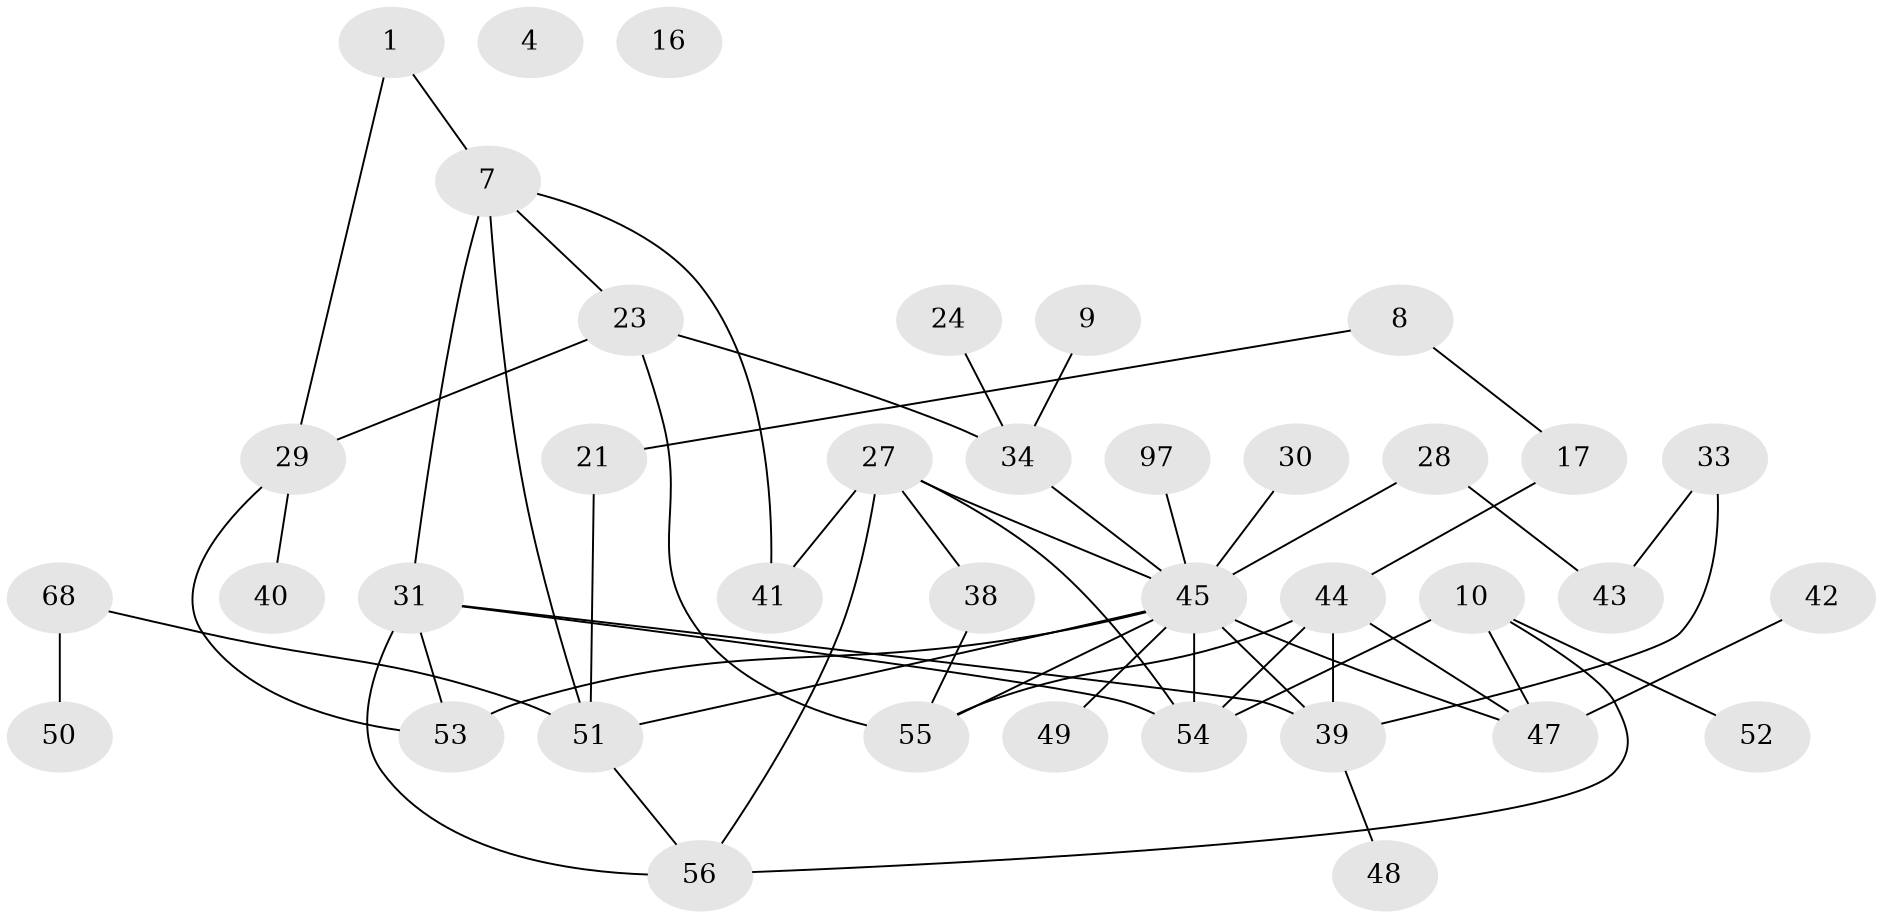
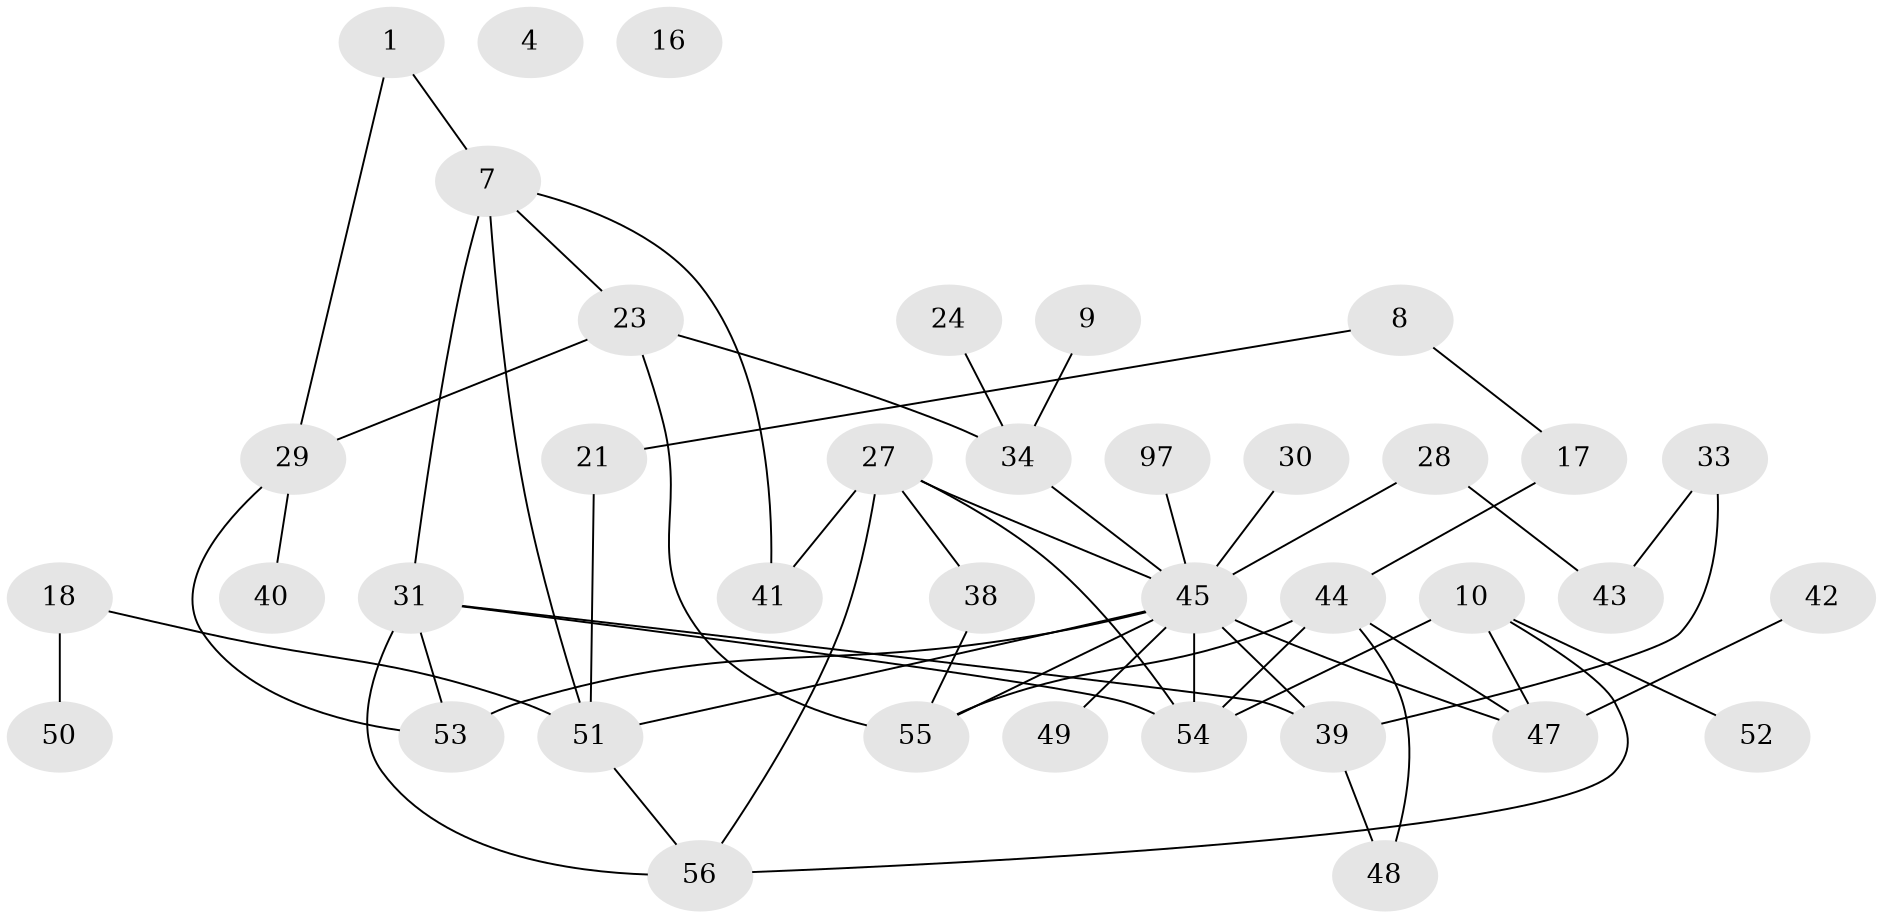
node "68": label "68" -> "18"
edge "44" -- "39": now "44" -- "48"
